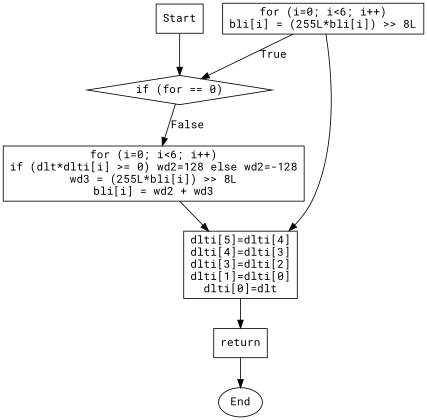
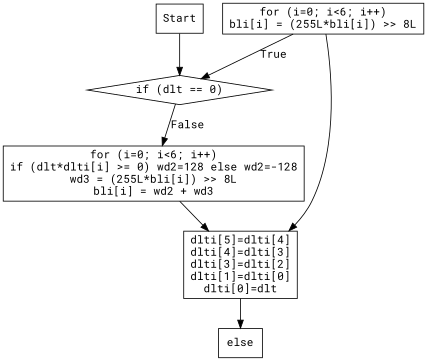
node "if (for == 0)": label "if (for == 0)" -> "if (dlt == 0)"
node "return": label "return" -> "else"
node "End": removed
